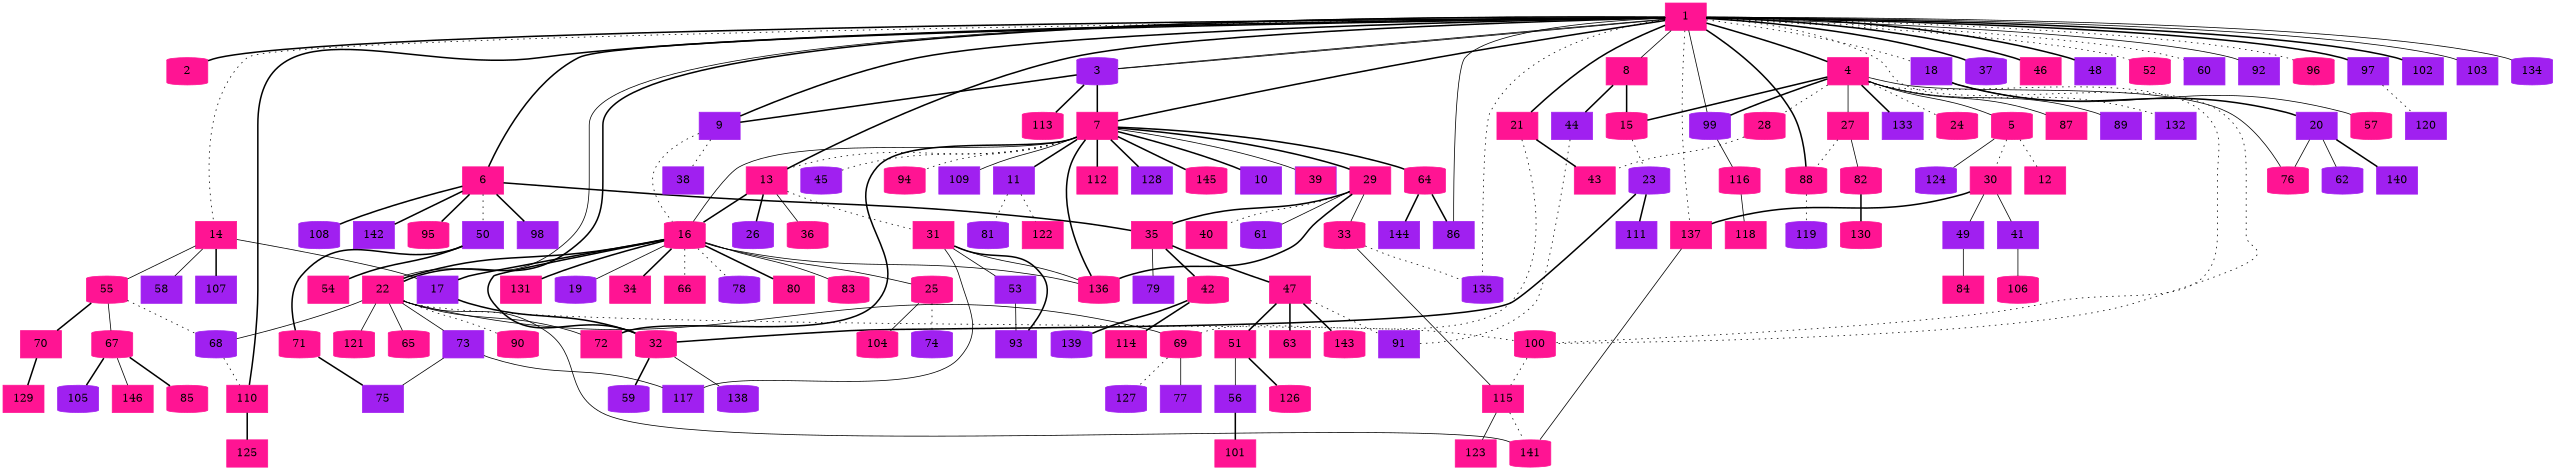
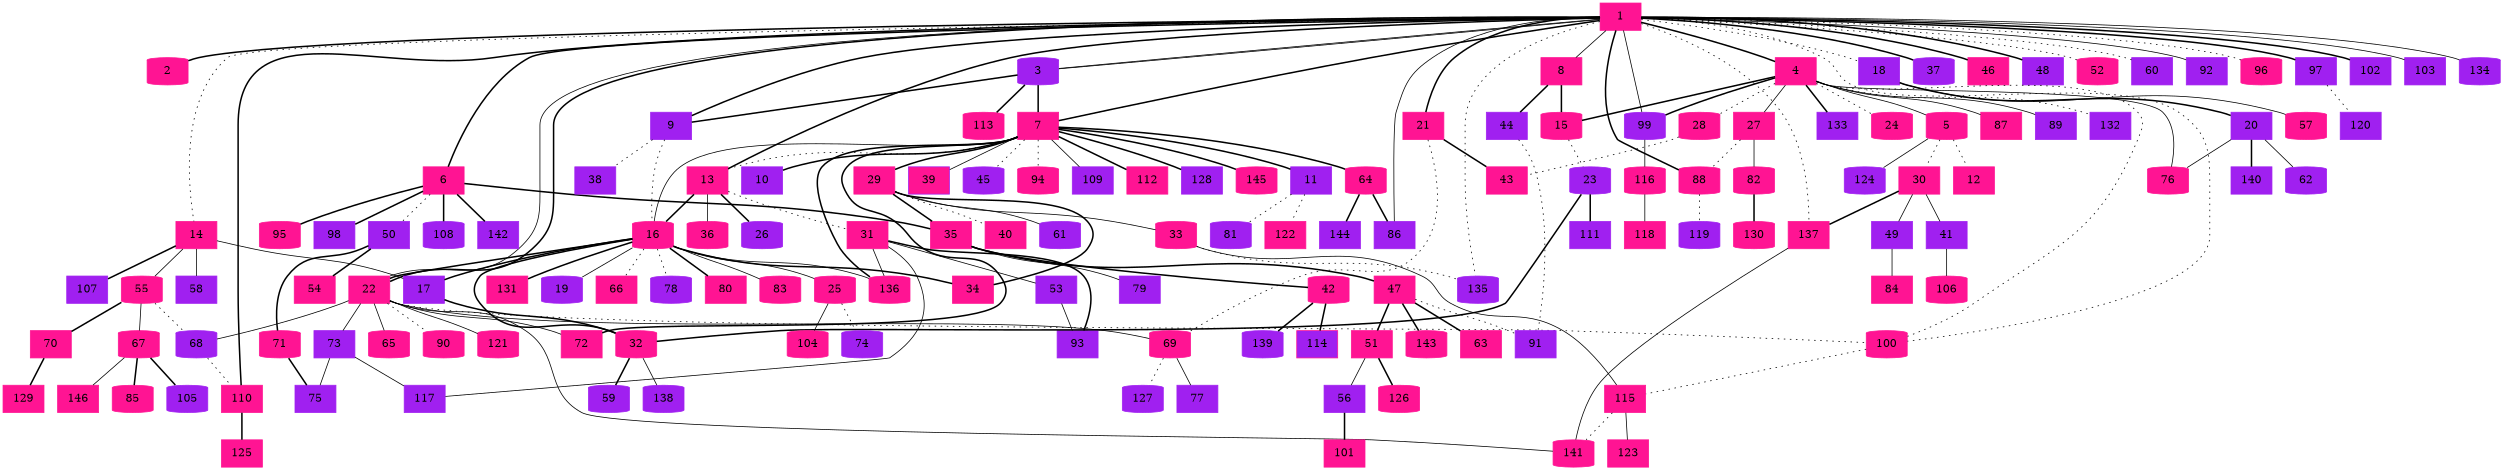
edge "29" -- "136": now "29" -- "34"
node "114": fillcolor deeppink -> purple
